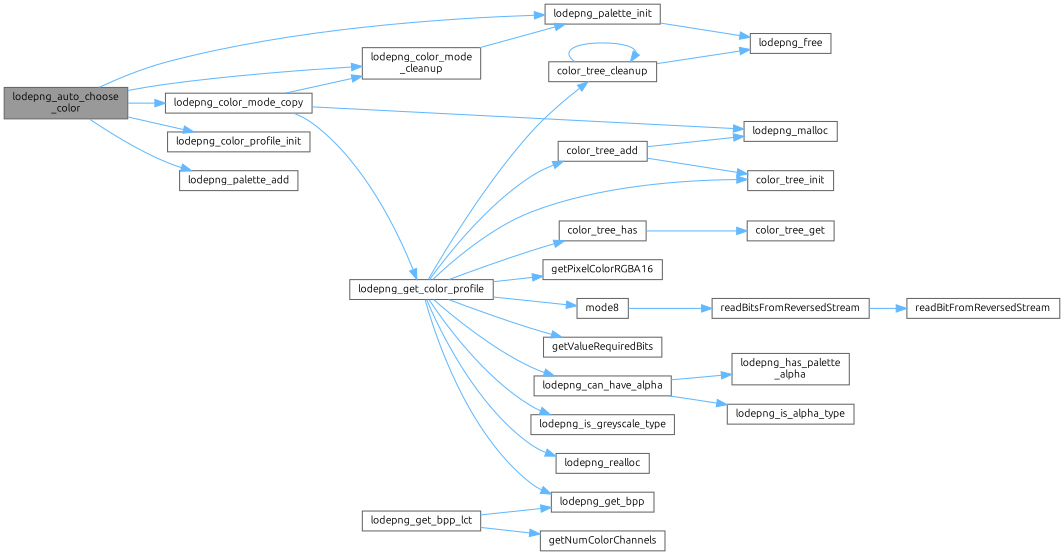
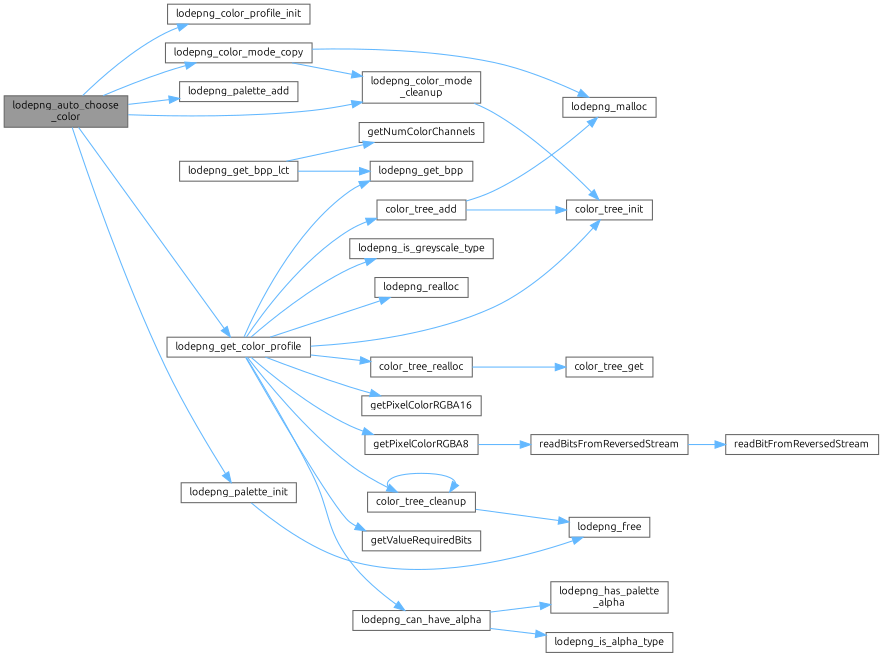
edge "lodepng_color_mode _cleanup" -> "lodepng_palette_init": now "lodepng_color_mode _cleanup" -> "color_tree_init"
edge "lodepng_color_mode_copy" -> "lodepng_get_color_profile": now "lodepng_auto_choose _color" -> "lodepng_get_color_profile"
node "color_tree_has": label "color_tree_has" -> "color_tree_realloc"
node "mode8": label "mode8" -> "getPixelColorRGBA8"
